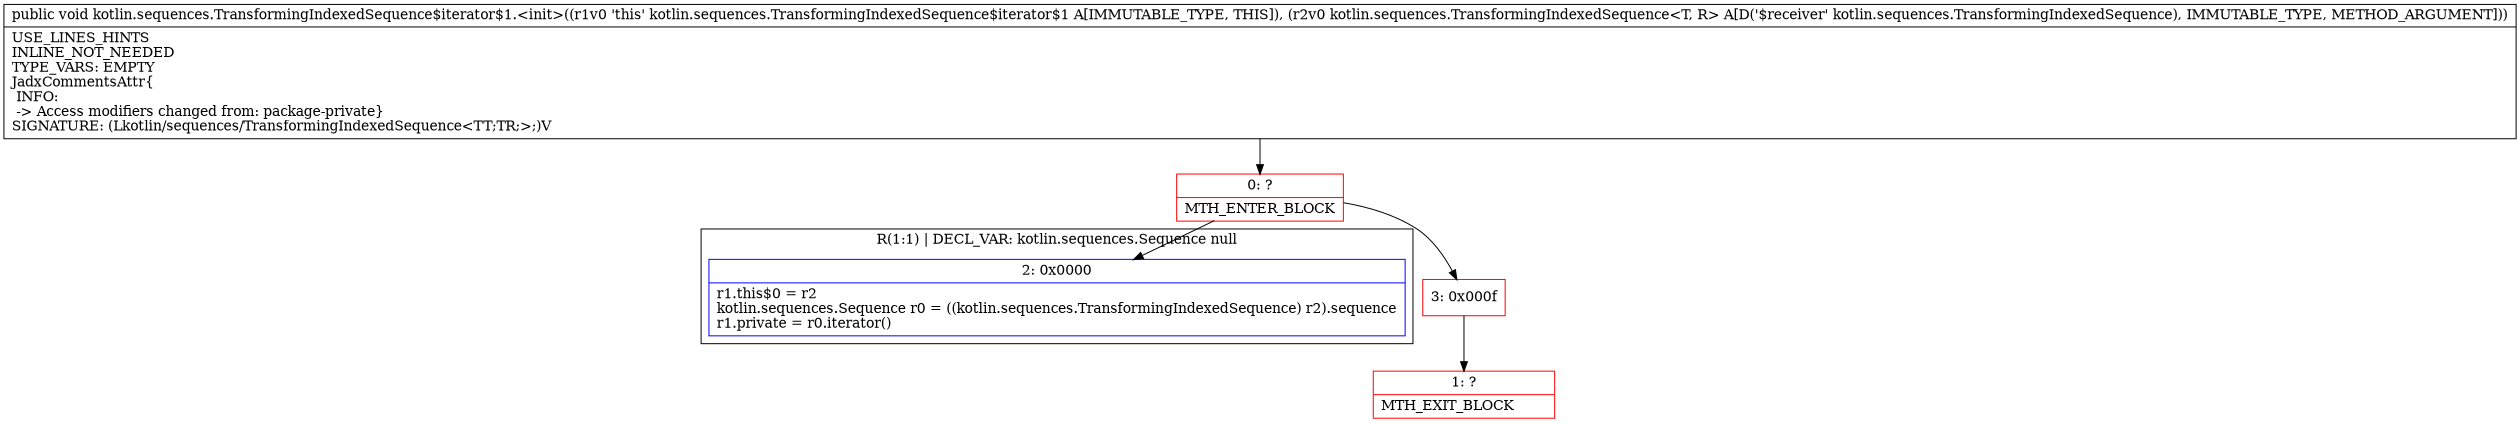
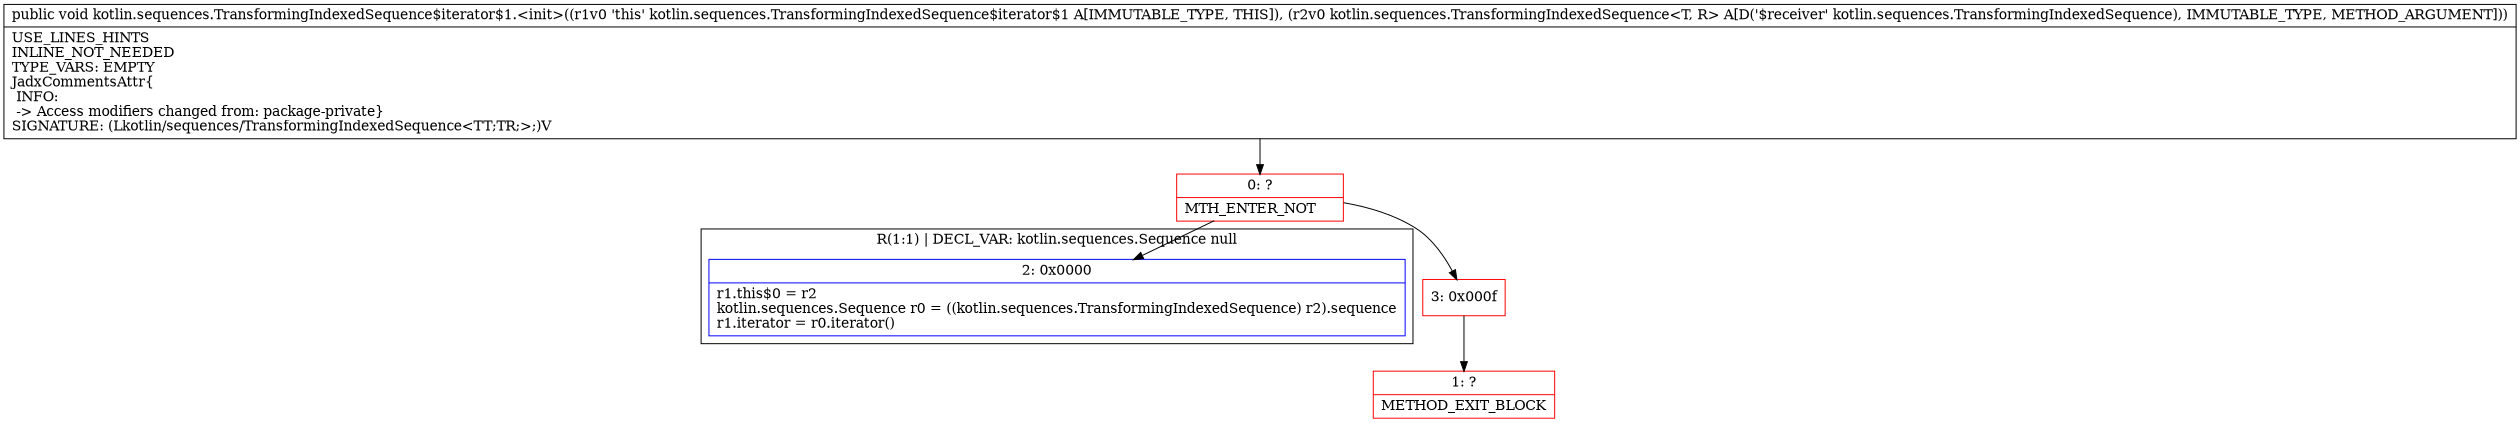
node "0: ?": text "MTH_ENTER_BLOCK" -> "MTH_ENTER_NOT"
node "2: 0x0000": text "r1.private = r0.iterator()" -> "r1.iterator = r0.iterator()"
node "1: ?": text "MTH_EXIT_BLOCK" -> "METHOD_EXIT_BLOCK"
